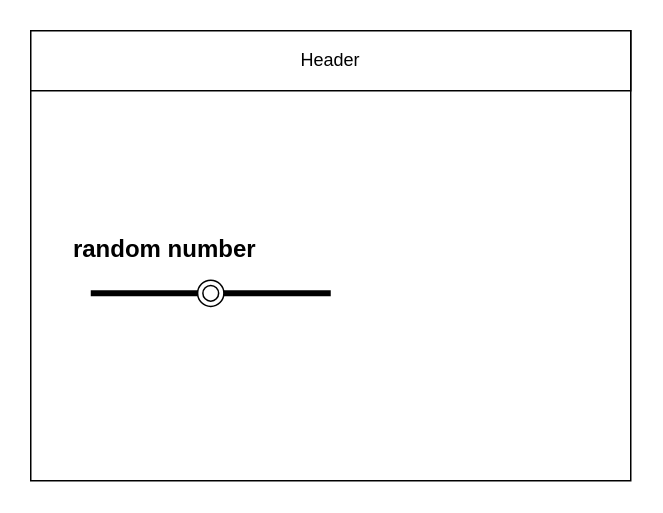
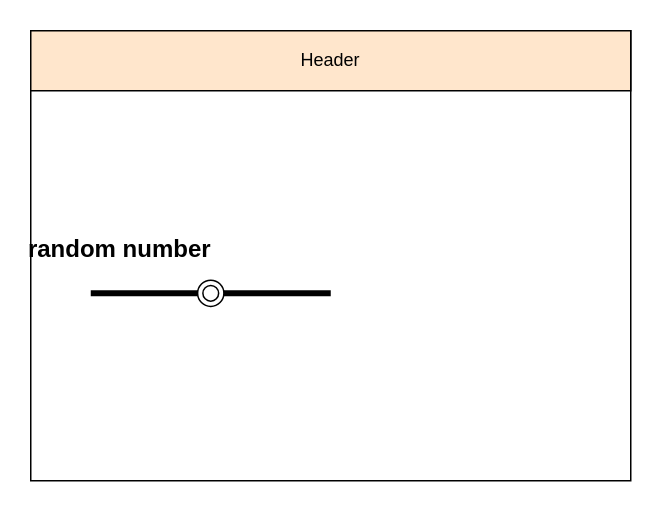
node "Header": fillcolor #ffffff -> #ffe6cc
node "random number": moved (165, 245) -> (120, 245)
